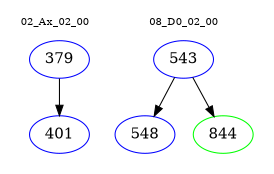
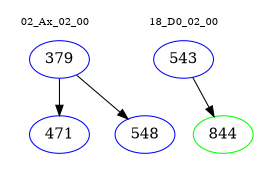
cluster "08_D0_02_00": label "08_D0_02_00" -> "18_D0_02_00"
edge "543" -> "548": now "379" -> "548"
node "401": label "401" -> "471"
